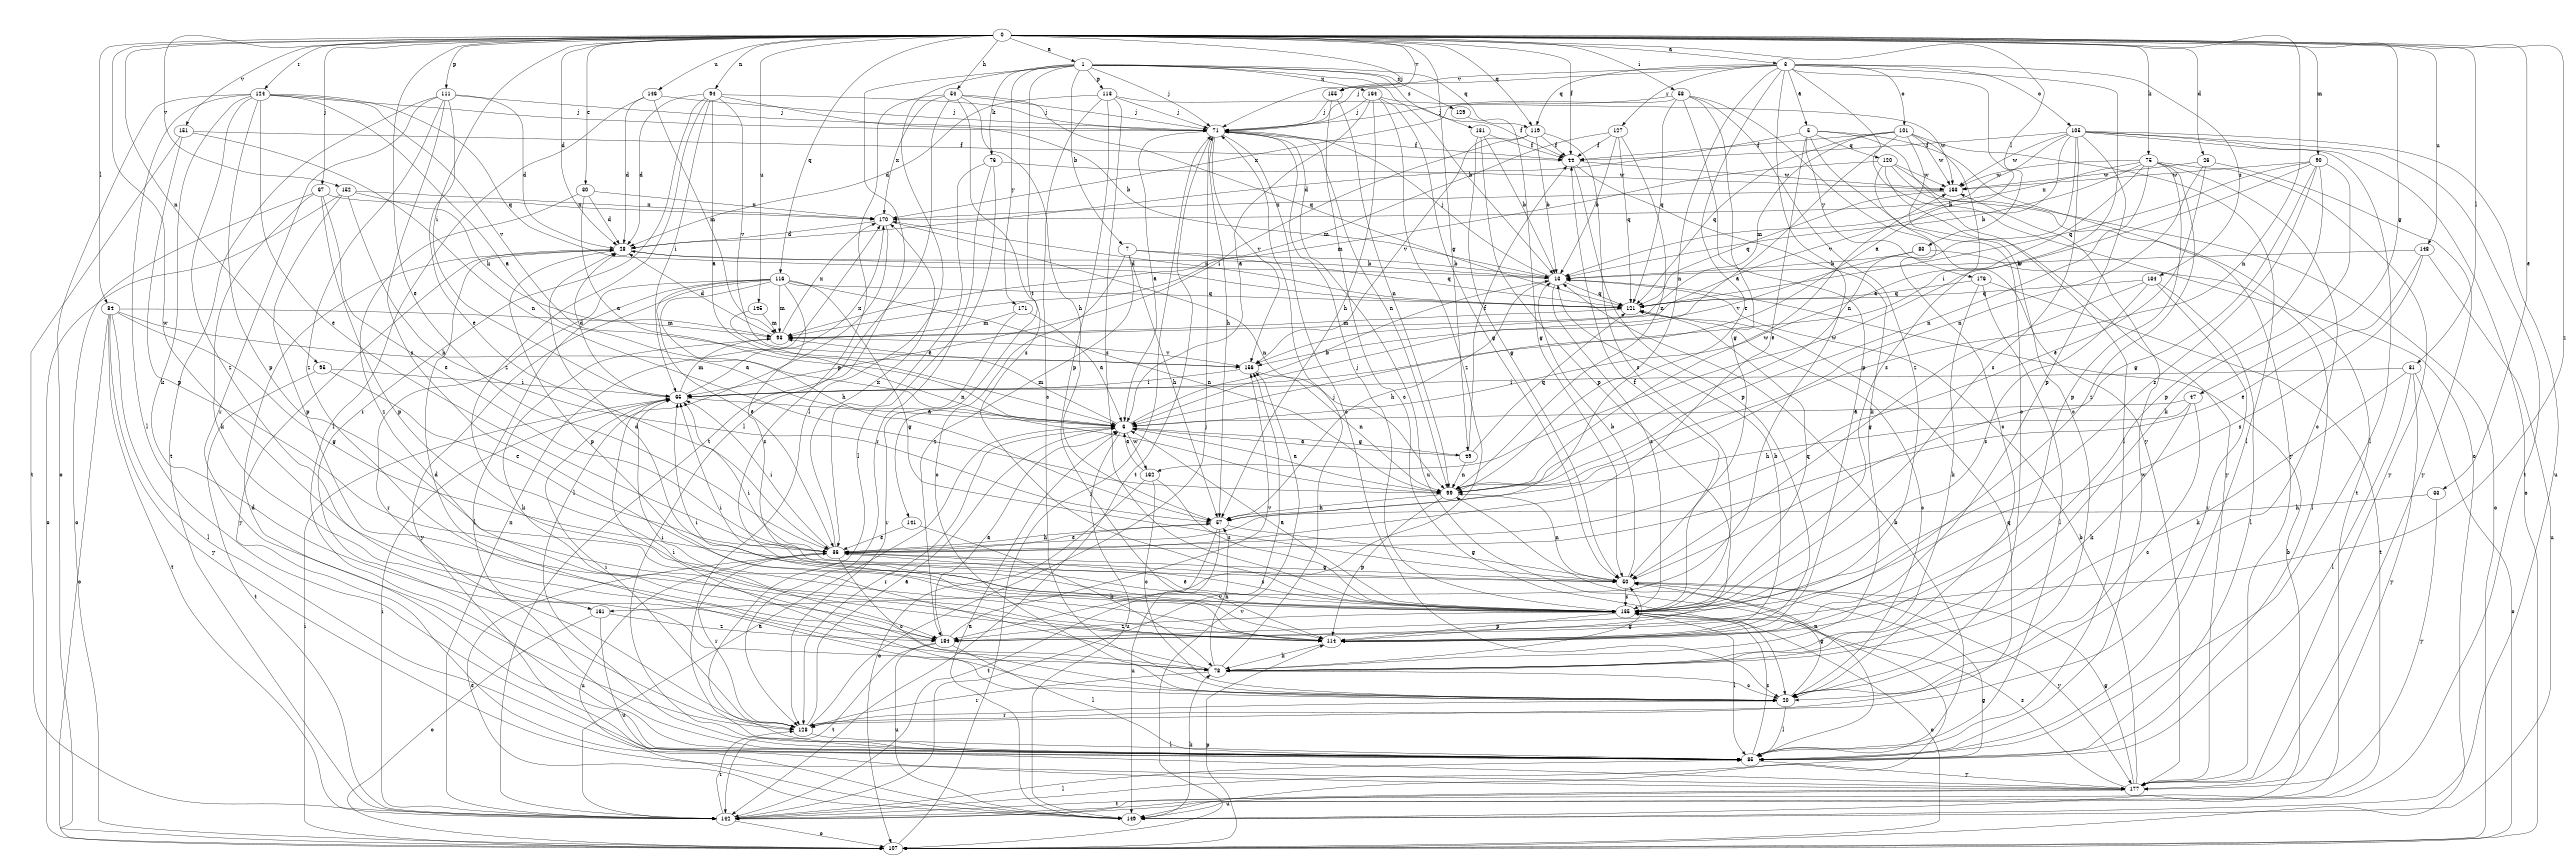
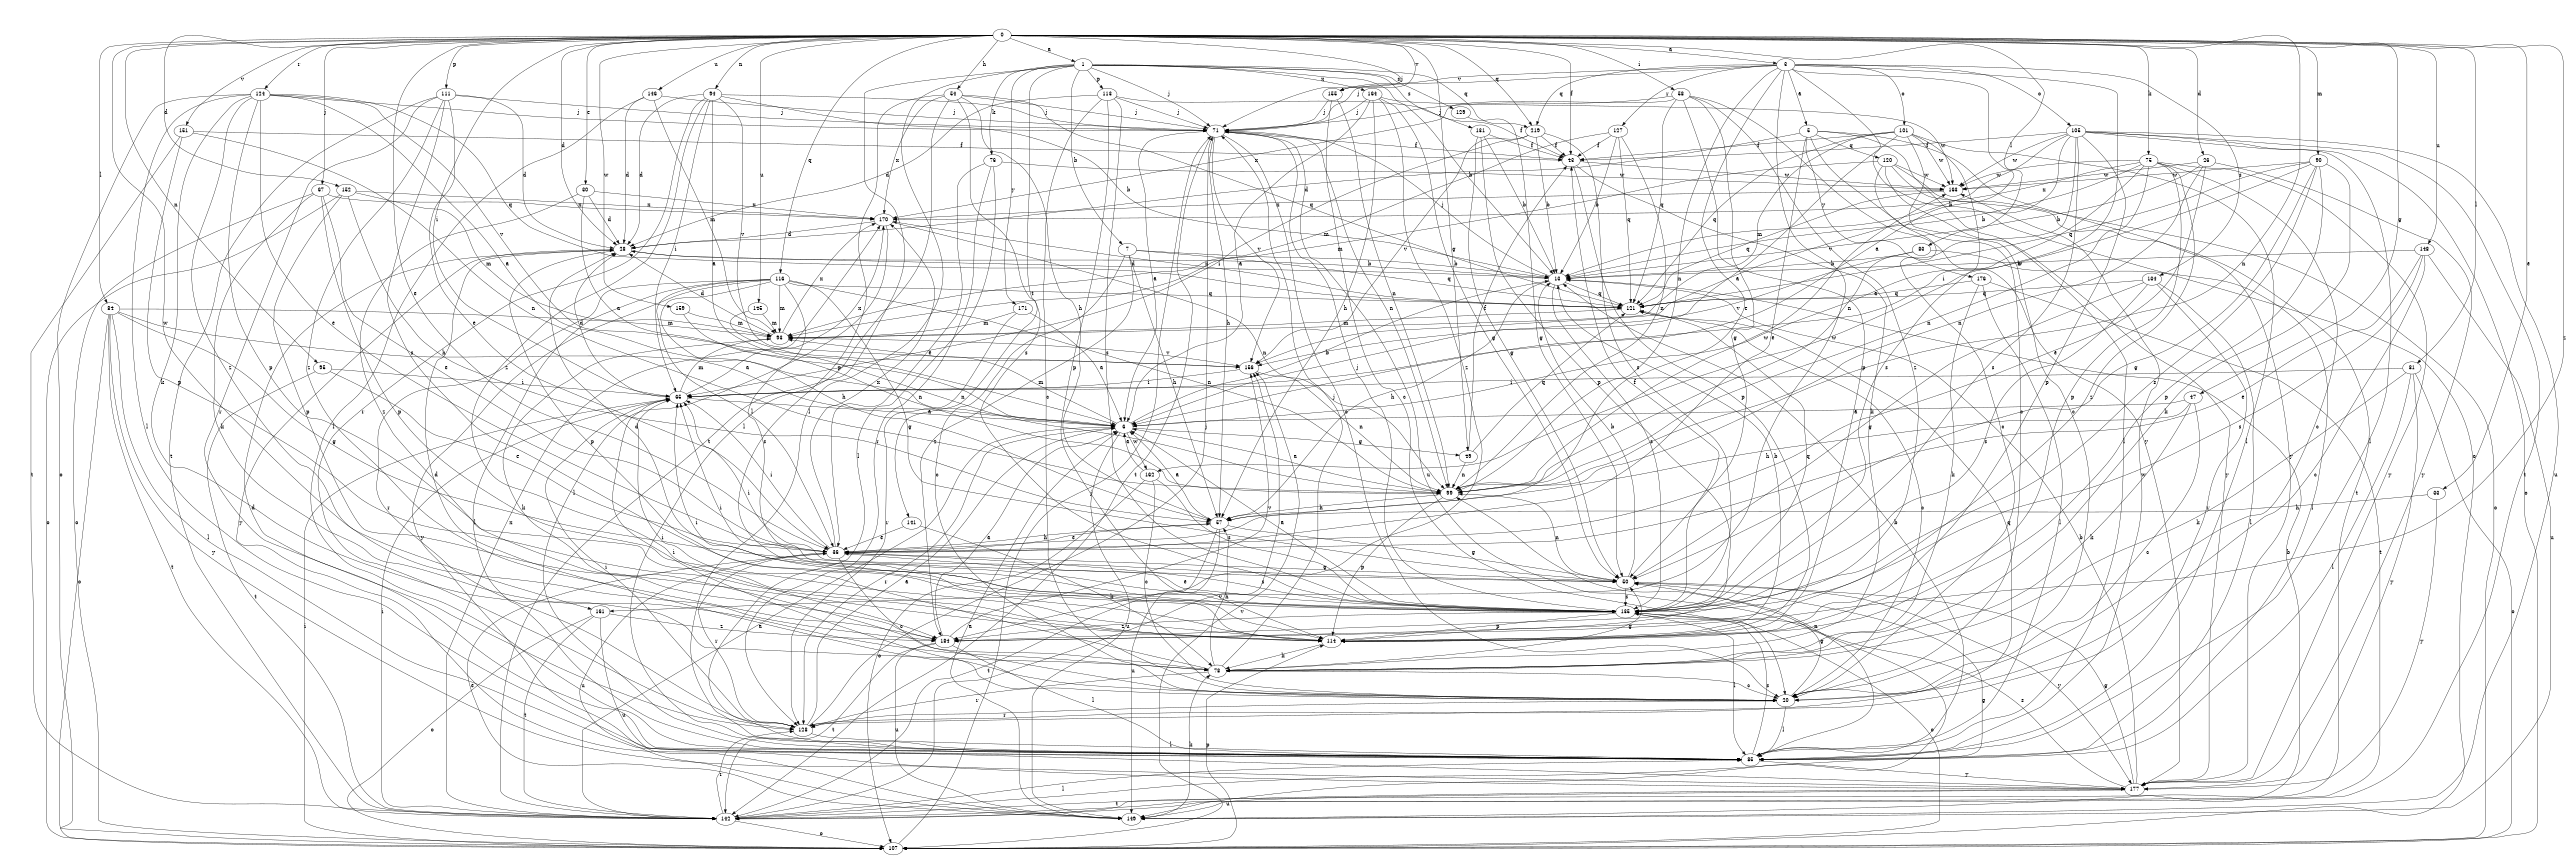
edge "0" -> "152": label "v" -> "d"
node "119": label "119" -> "219"
node "44": label "44" -> "43"
edge "26" -> "13": added, label "b"
edge "152" -> "93": label "k" -> "m"
node "159": added
edge "116" -> "36": label "e" -> "l"
edge "49" -> "6": now "57" -> "6"
edge "148" -> "20": added, label "c"
edge "161" -> "142": added, label "t"
